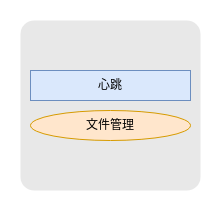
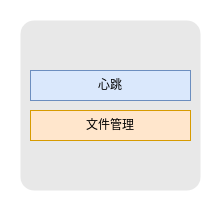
node "文件管理": shape ellipse -> rectangle
